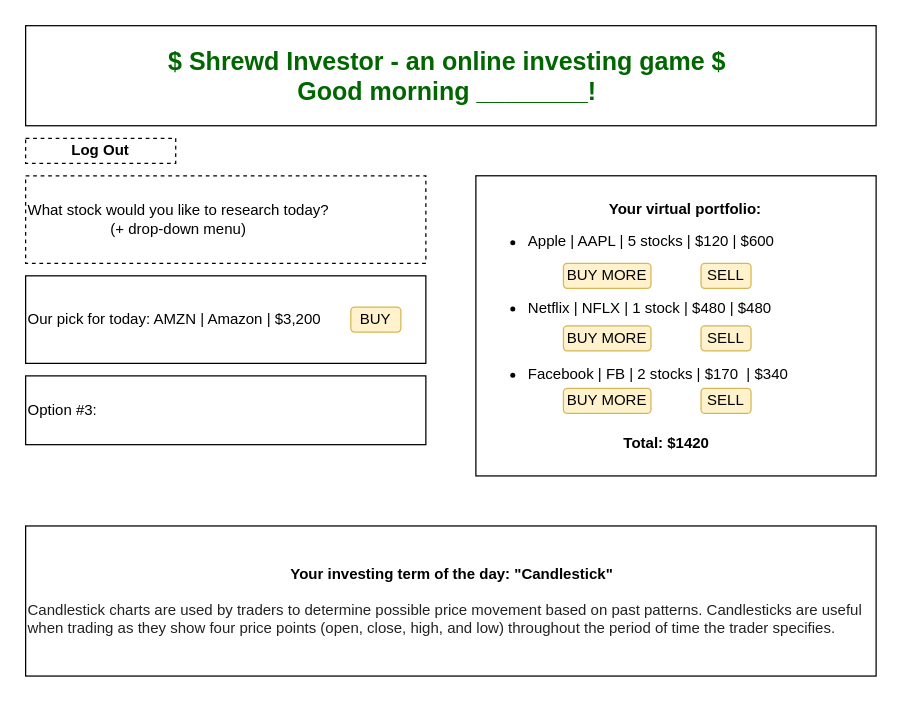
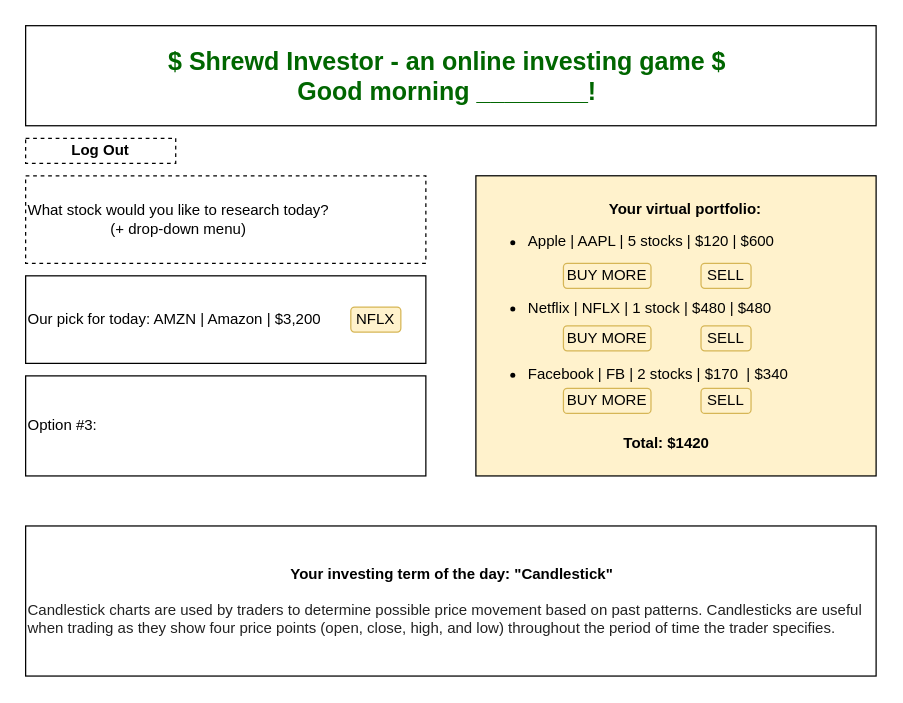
node "BUY": label "BUY" -> "NFLX"
node "Your virtual portfolio: Apple | AAPL | 5 stocks | $120 | $600 Netflix | NFLX | 1 stock | $480 | $480 Facebook | FB | 2 stocks | $170 | $340 Total: $1420": fillcolor #ffffff -> #fff2cc
node "Option #3:": size 400x69 -> 400x100
